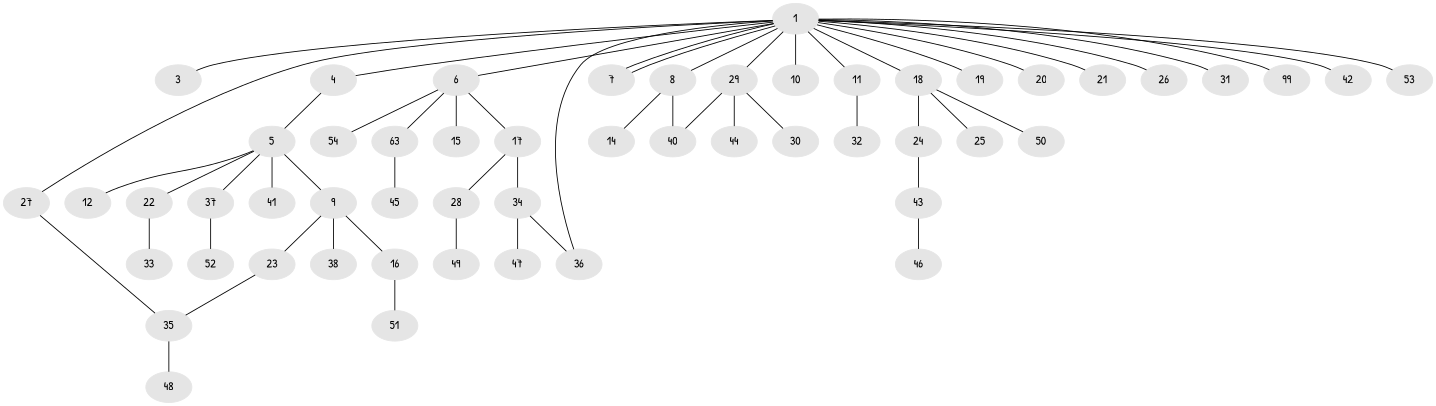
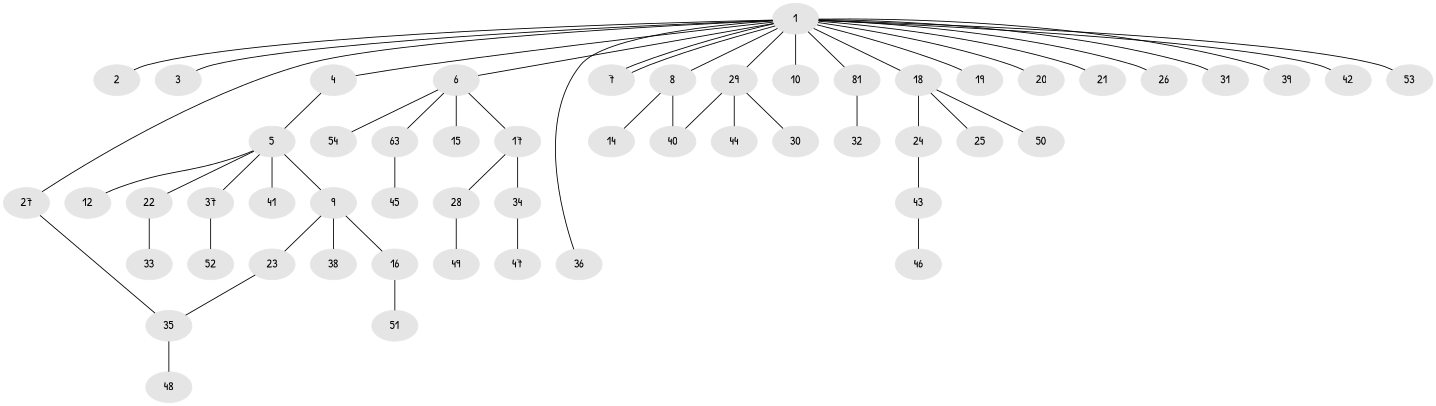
node "2": added
node "11": label "11" -> "81"
node "99": label "99" -> "39"
edge "34" -- "36": removed
